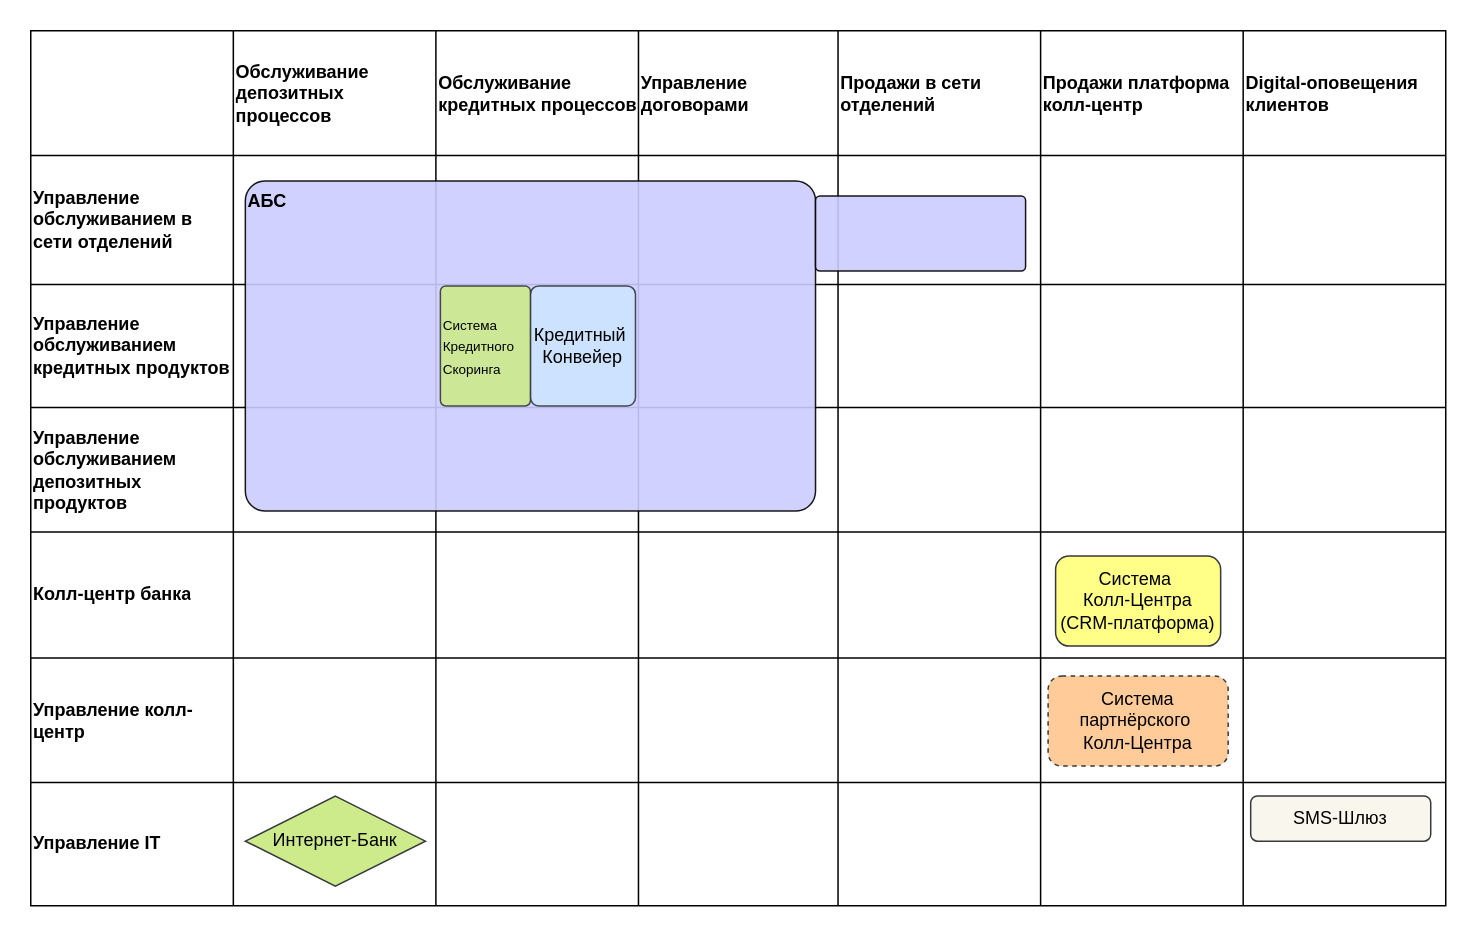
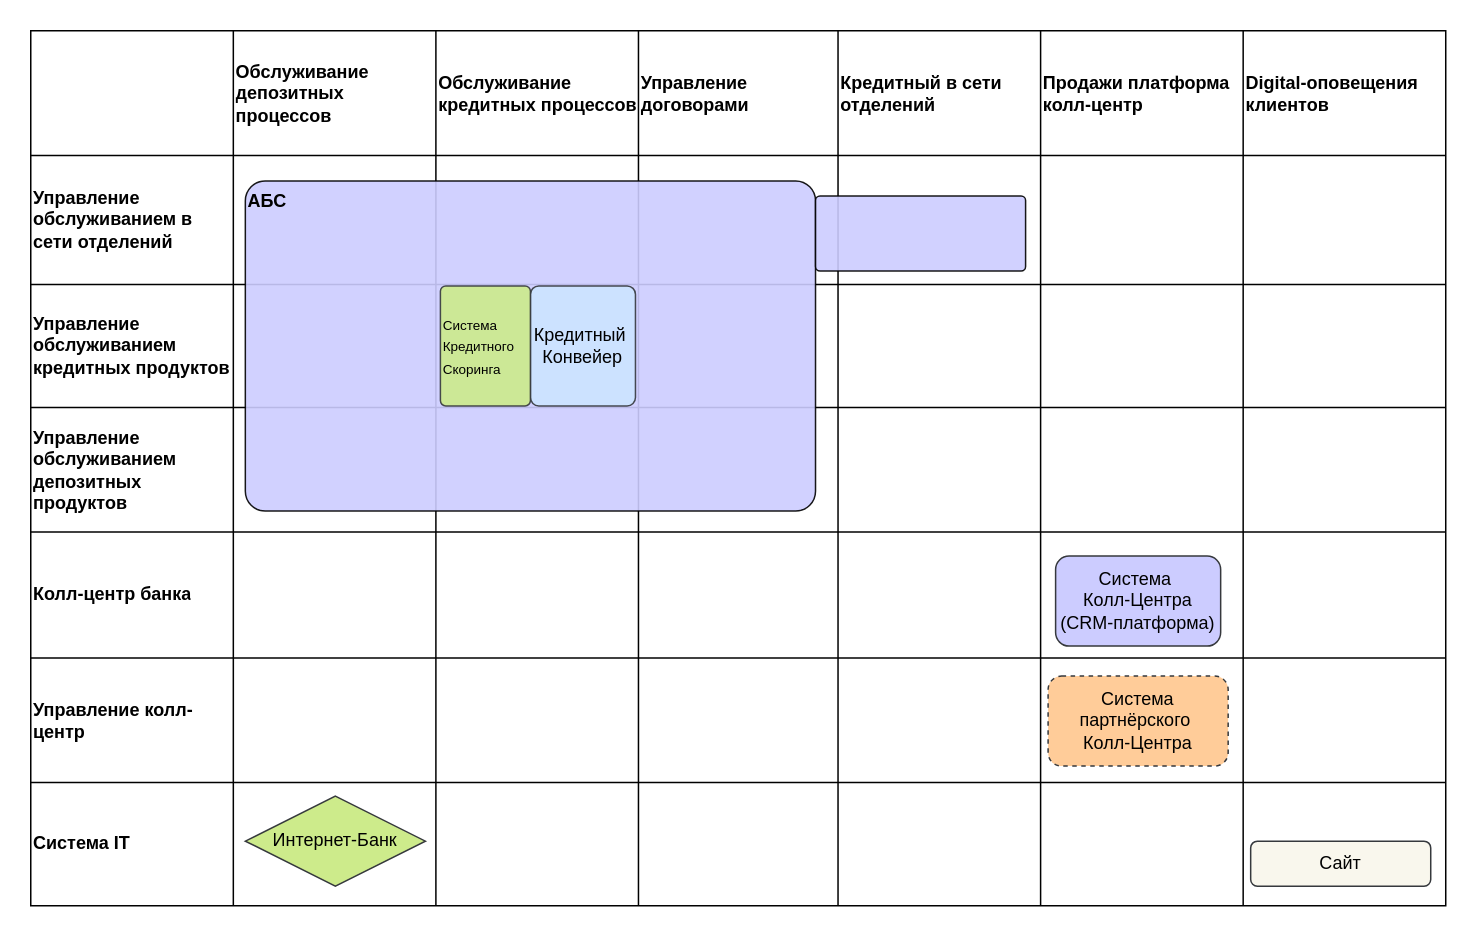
node "Продажи в сети отделений": label "Продажи в сети отделений" -> "Кредитный в сети отделений"
node "Система Колл-Центра (CRM-платформа)": fillcolor #ffff88 -> #ccccff
node "SMS-Шлюз": removed
node "Управление IT": label "Управление IT" -> "Система IT"
node "Сайт": added
